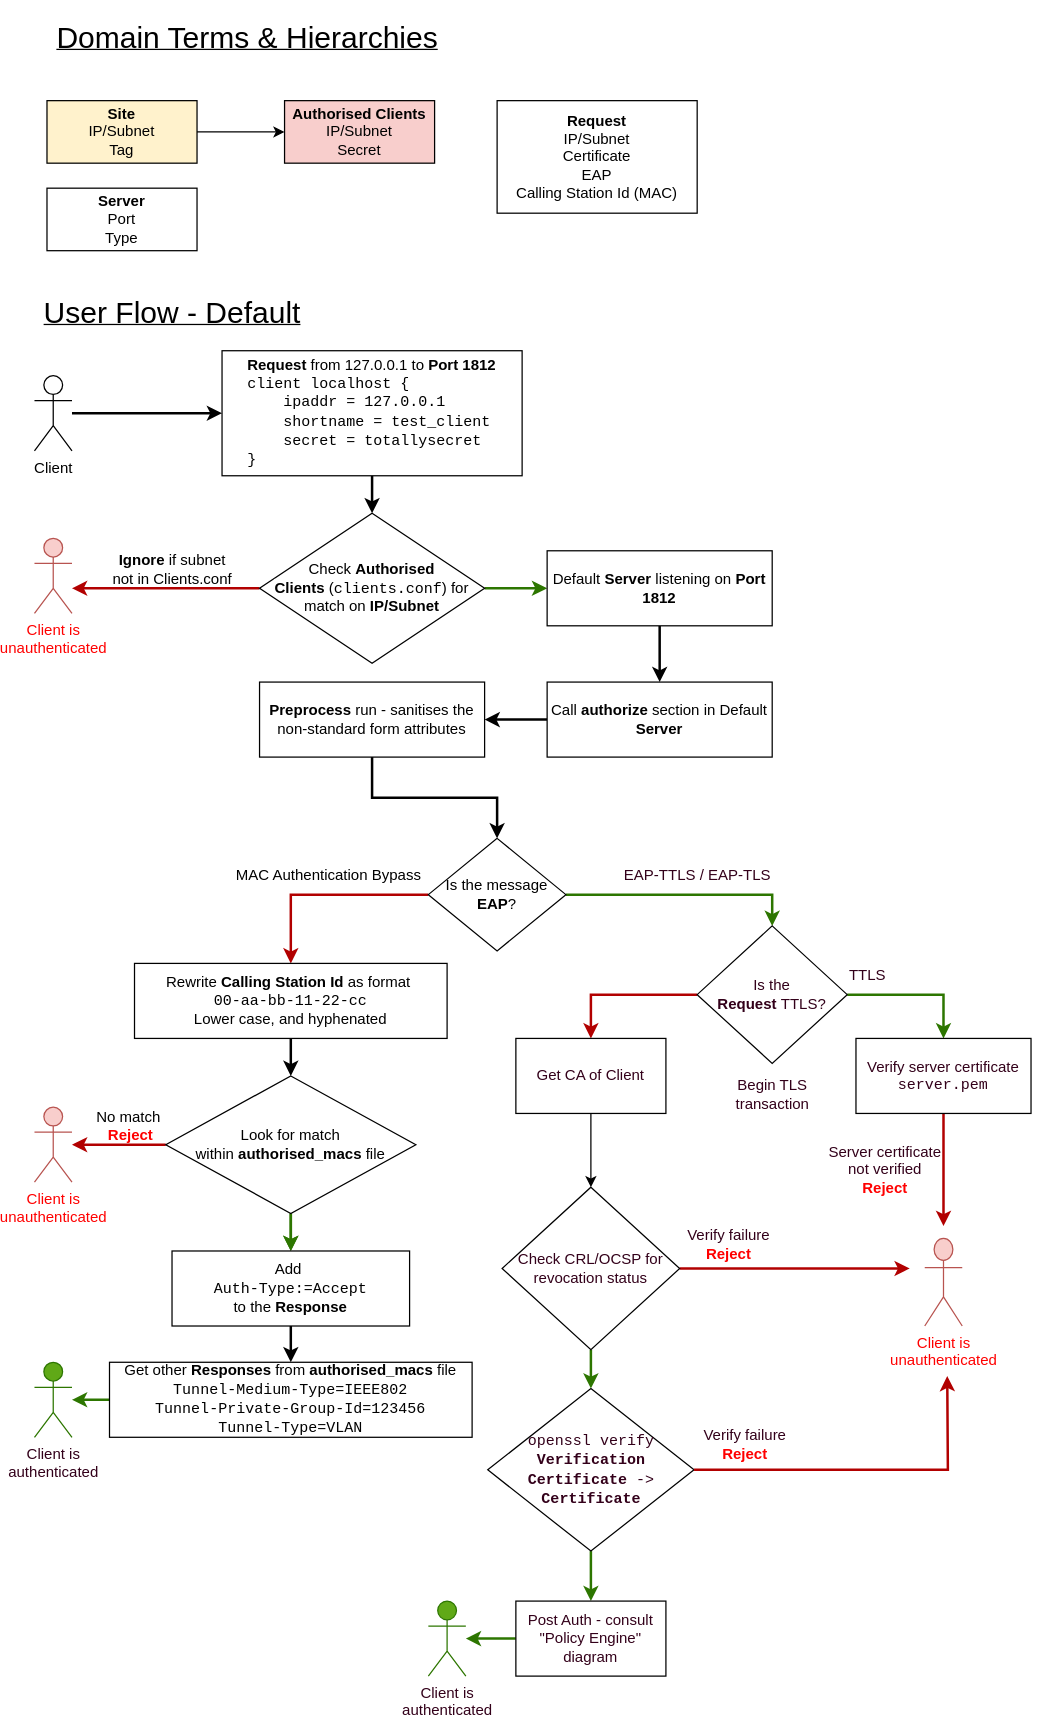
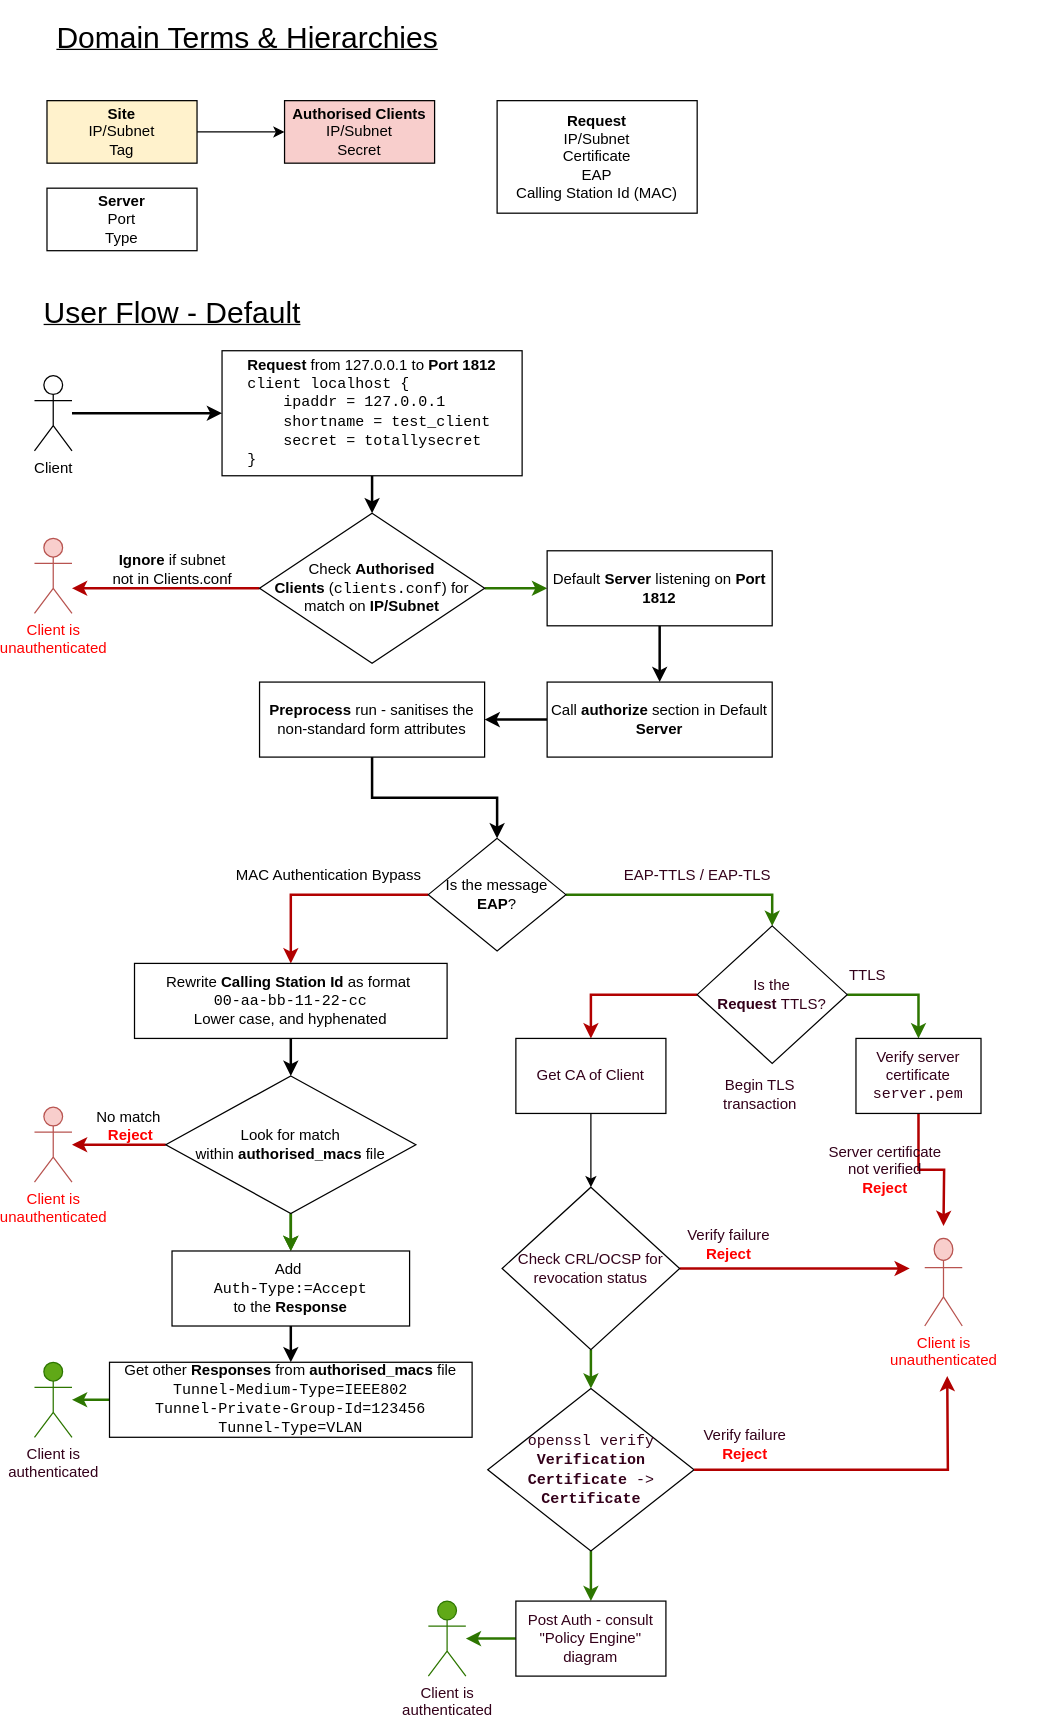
node "Verify server certificate server.pem": size 175x75 -> 125x75
node "Begin TLS transaction": moved (772, 1094) -> (759, 1094)
